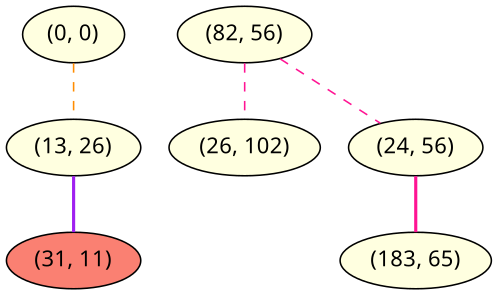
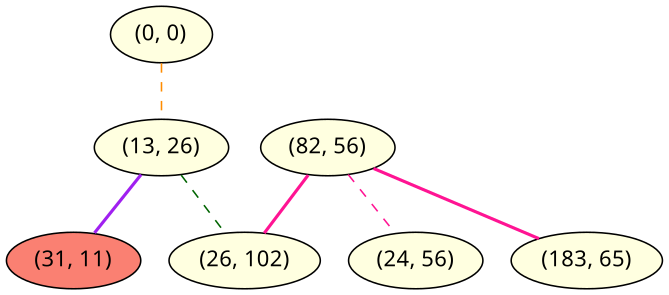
edge "(82, 56)" -- "(26, 102)": style dashed -> bold
edge "(13, 26)" -- "(26, 102)": added
edge "(24, 56)" -- "(183, 65)": now "(82, 56)" -- "(183, 65)"
